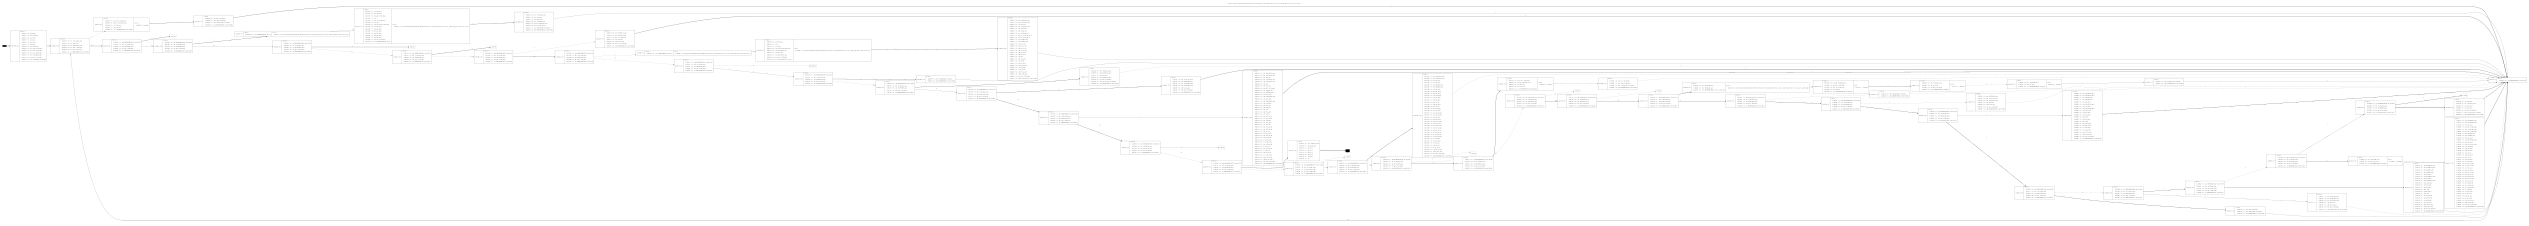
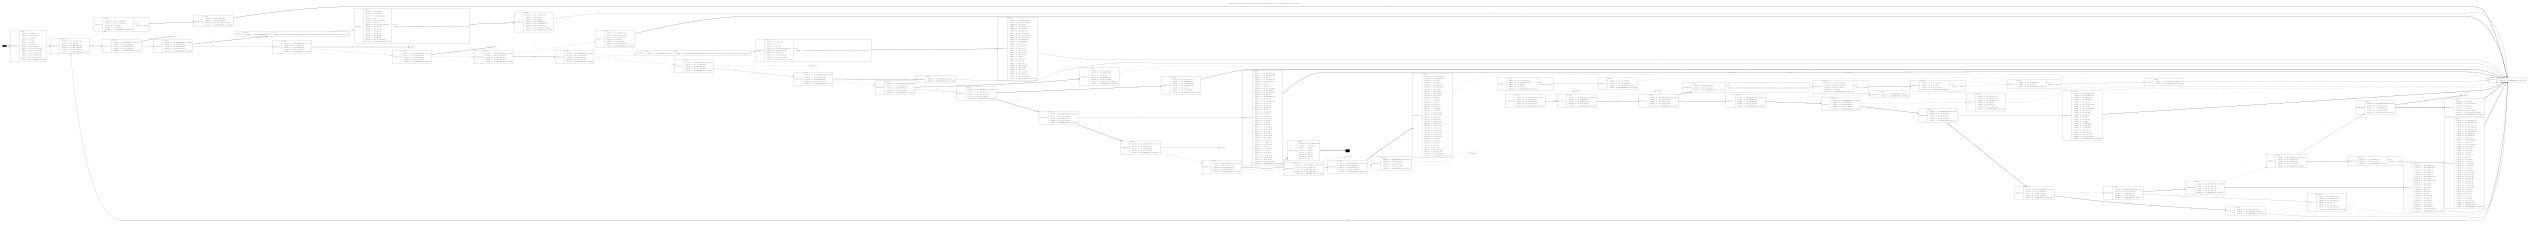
node "0x4017c1 [25]": removed
